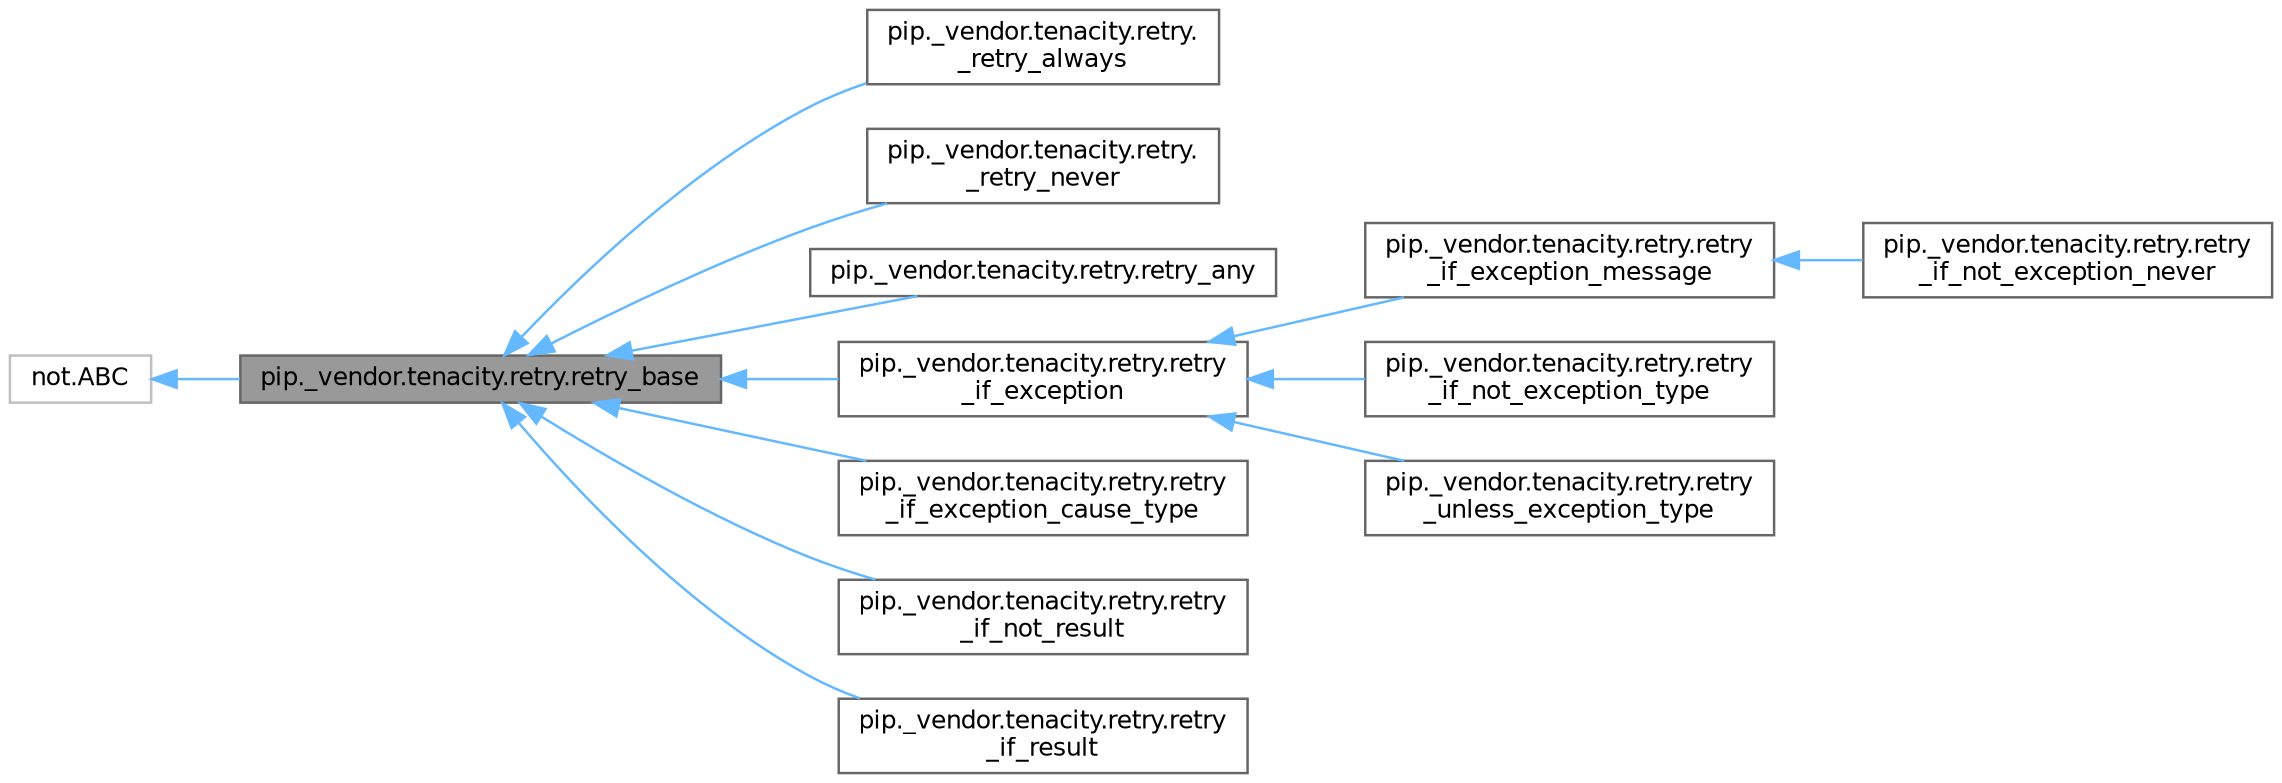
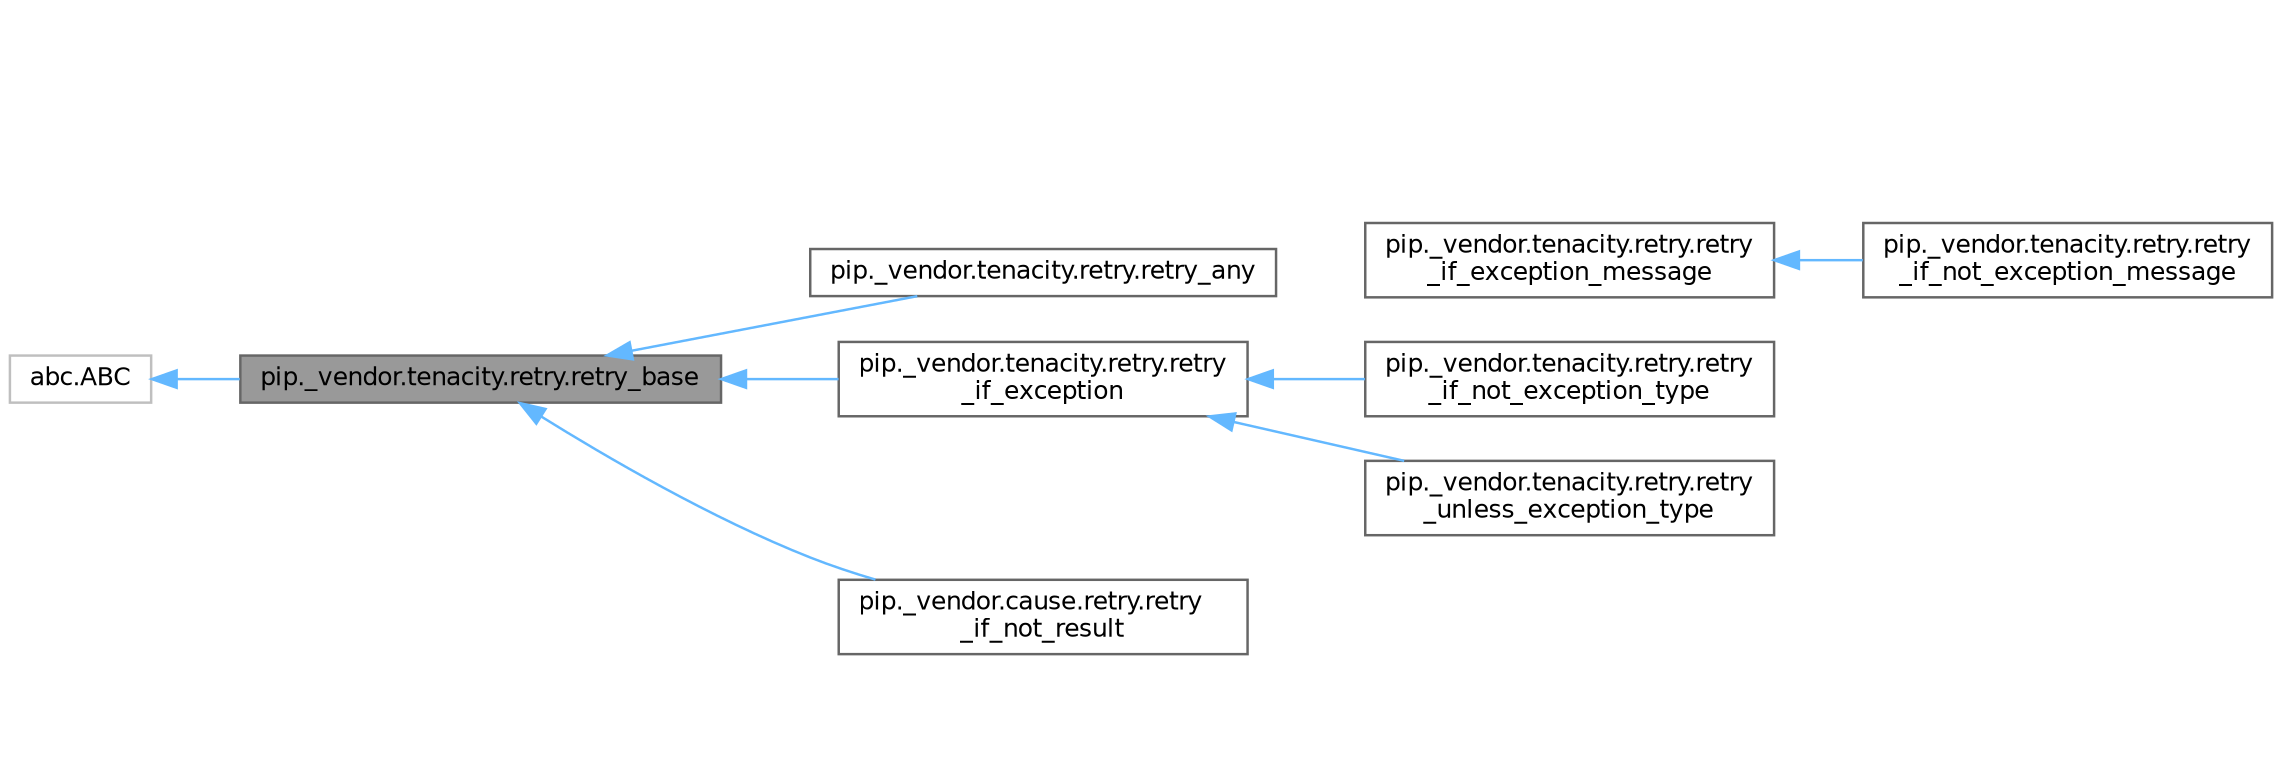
node "pip._vendor.tenacity.retry. _retry_always": removed
node "pip._vendor.tenacity.retry. _retry_never": removed
node "pip._vendor.tenacity.retry.retry _if_not_exception_never": label "pip._vendor.tenacity.retry.retry _if_not_exception_never" -> "pip._vendor.tenacity.retry.retry _if_not_exception_message"
edge "pip._vendor.tenacity.retry.retry _if_exception_message" -> "pip._vendor.tenacity.retry.retry _if_exception": removed
node "not.ABC": label "not.ABC" -> "abc.ABC"
node "pip._vendor.tenacity.retry.retry _if_exception_cause_type": removed
node "pip._vendor.tenacity.retry.retry _if_not_result": label "pip._vendor.tenacity.retry.retry _if_not_result" -> "pip._vendor.cause.retry.retry _if_not_result"
node "pip._vendor.tenacity.retry.retry _if_result": removed
